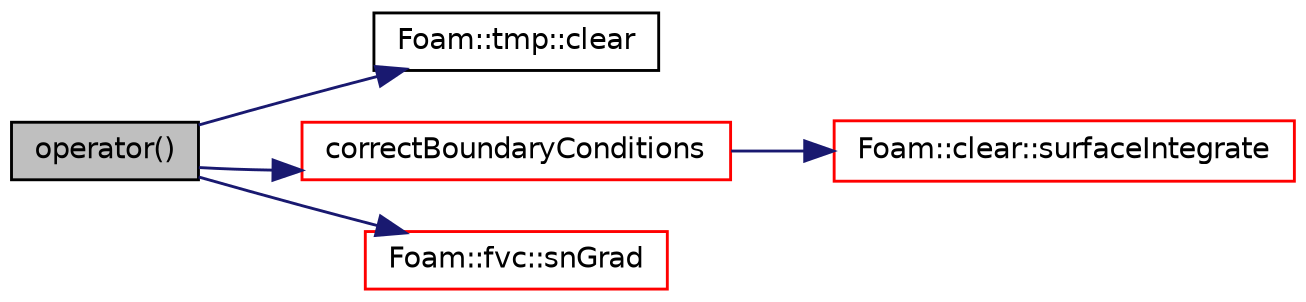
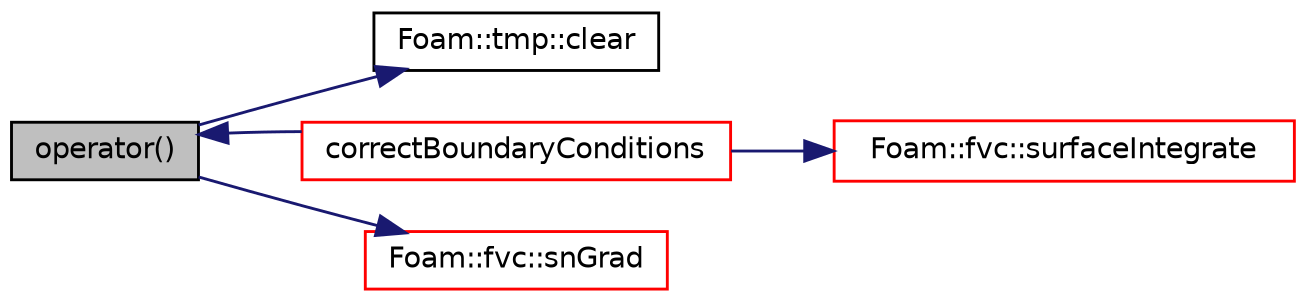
node "Foam::clear::surfaceIntegrate": label "Foam::clear::surfaceIntegrate" -> "Foam::fvc::surfaceIntegrate"
edge "operator()" -> "correctBoundaryConditions": reversed
